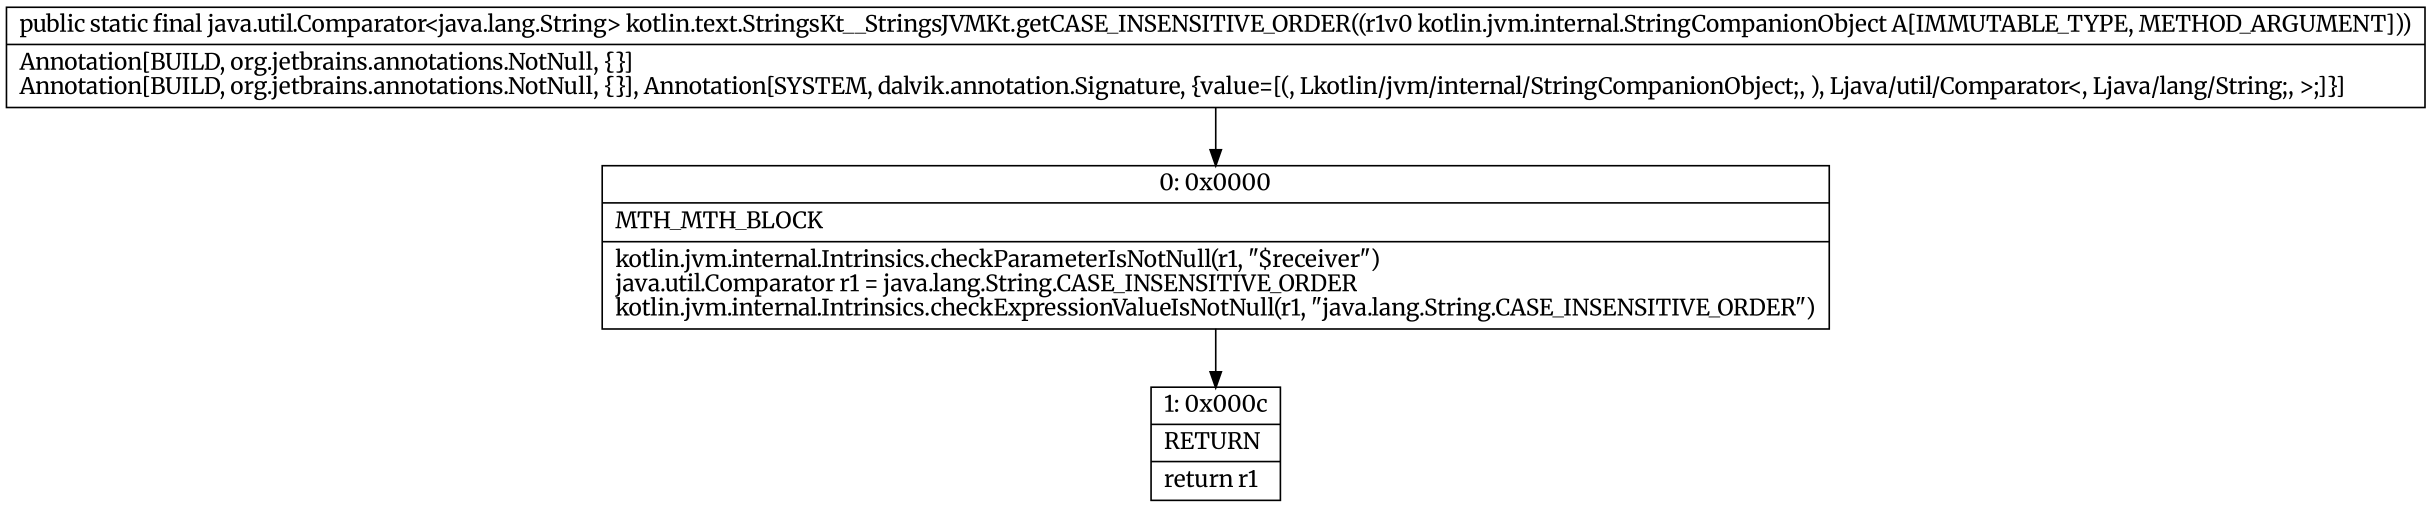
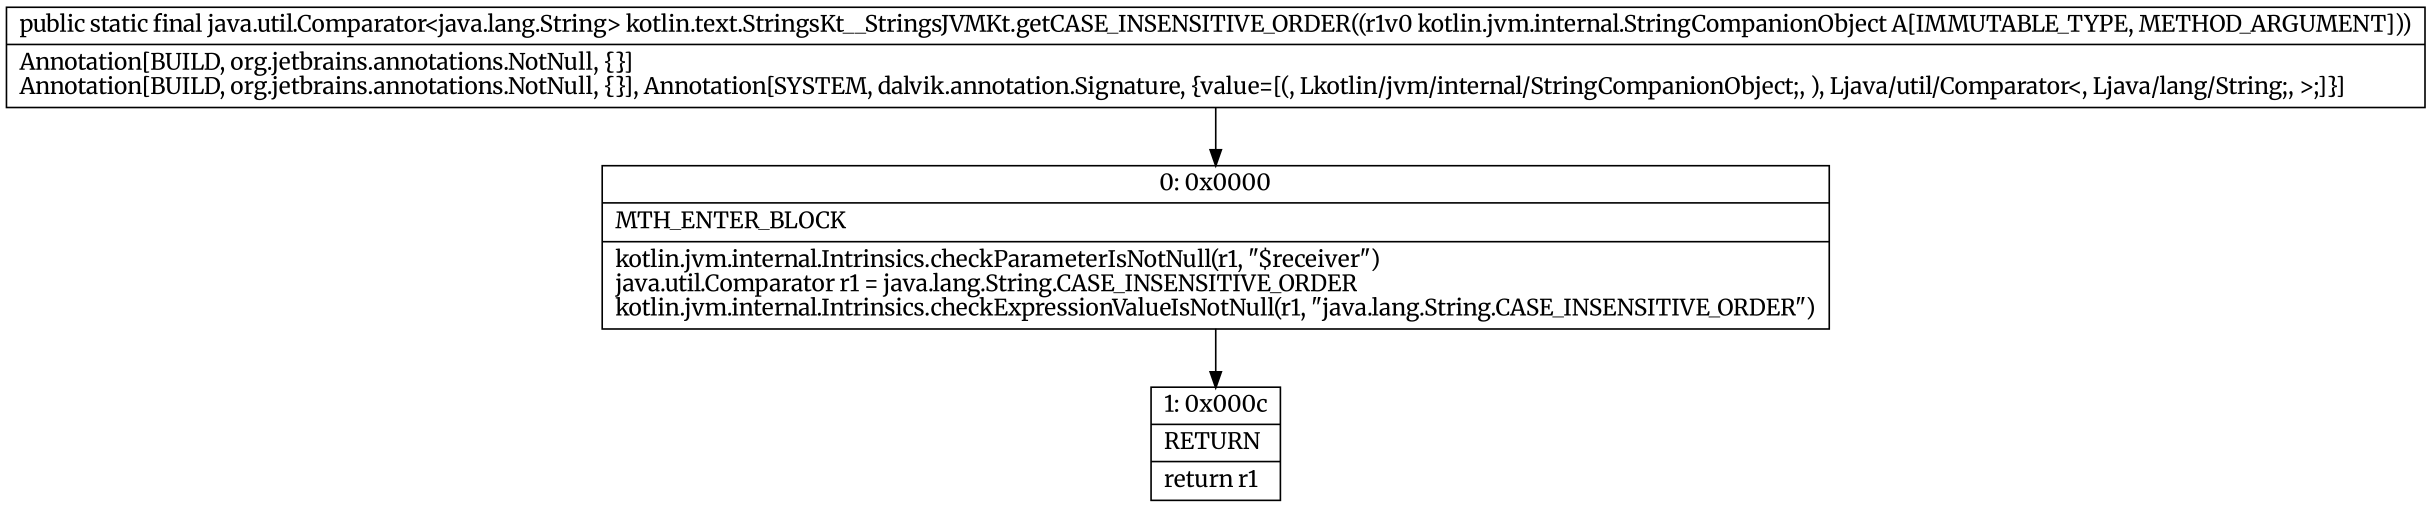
node "0: 0x0000": text "MTH_MTH_BLOCK" -> "MTH_ENTER_BLOCK"
